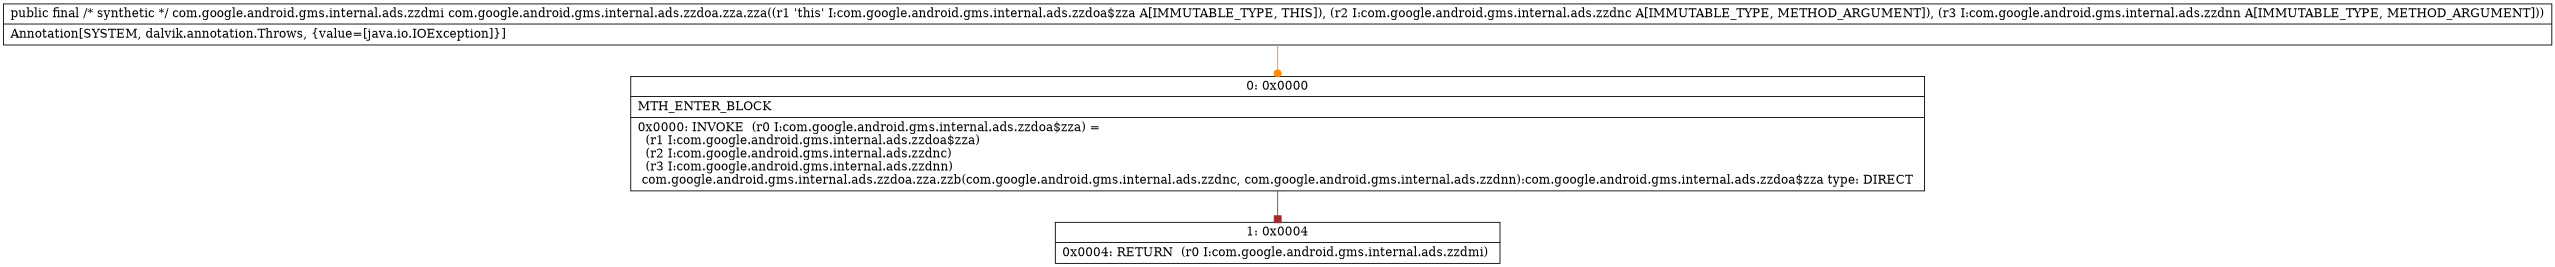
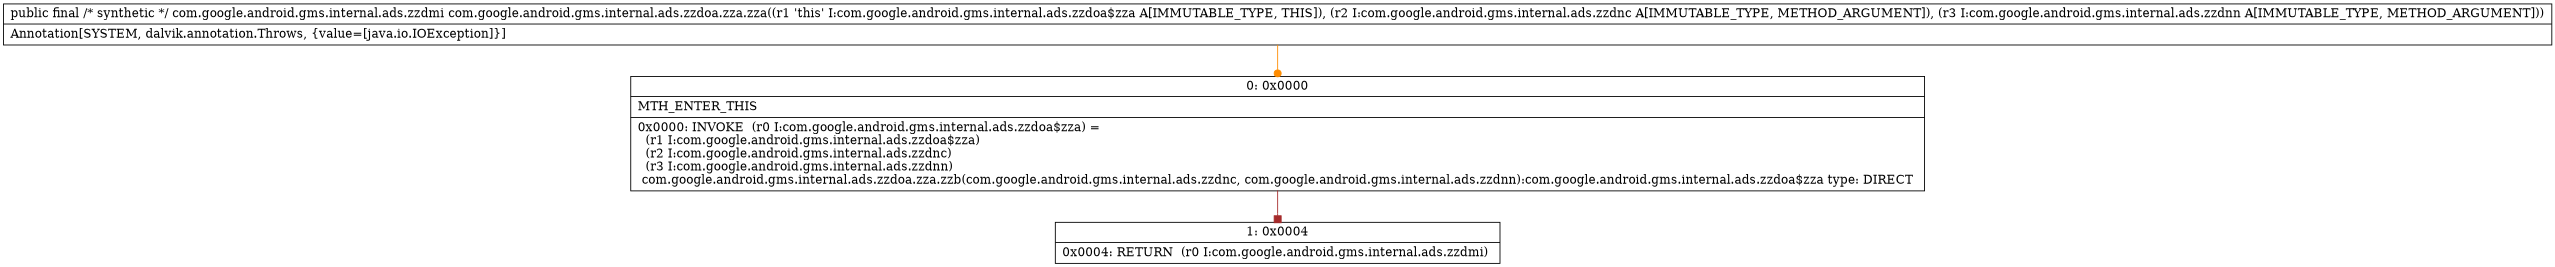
node "0: 0x0000": text "MTH_ENTER_BLOCK" -> "MTH_ENTER_THIS"
